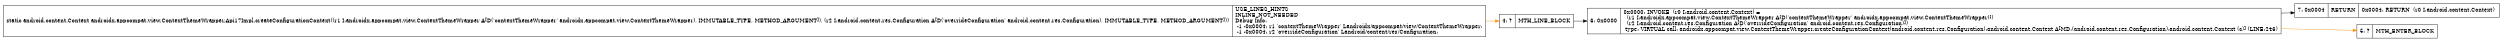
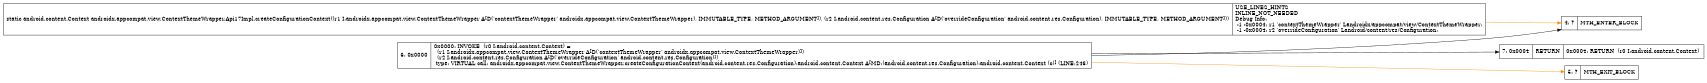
node "4: ?": text "MTH_LINE_BLOCK" -> "MTH_ENTER_BLOCK"
edge "4: ?" -> "6: 0x0000": reversed
node "5: ?": text "MTH_ENTER_BLOCK" -> "MTH_EXIT_BLOCK"
